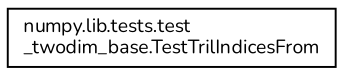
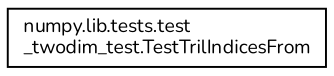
node "numpy.lib.tests.test _twodim_base.TestTrilIndicesFrom": label "numpy.lib.tests.test _twodim_base.TestTrilIndicesFrom" -> "numpy.lib.tests.test _twodim_test.TestTrilIndicesFrom"
